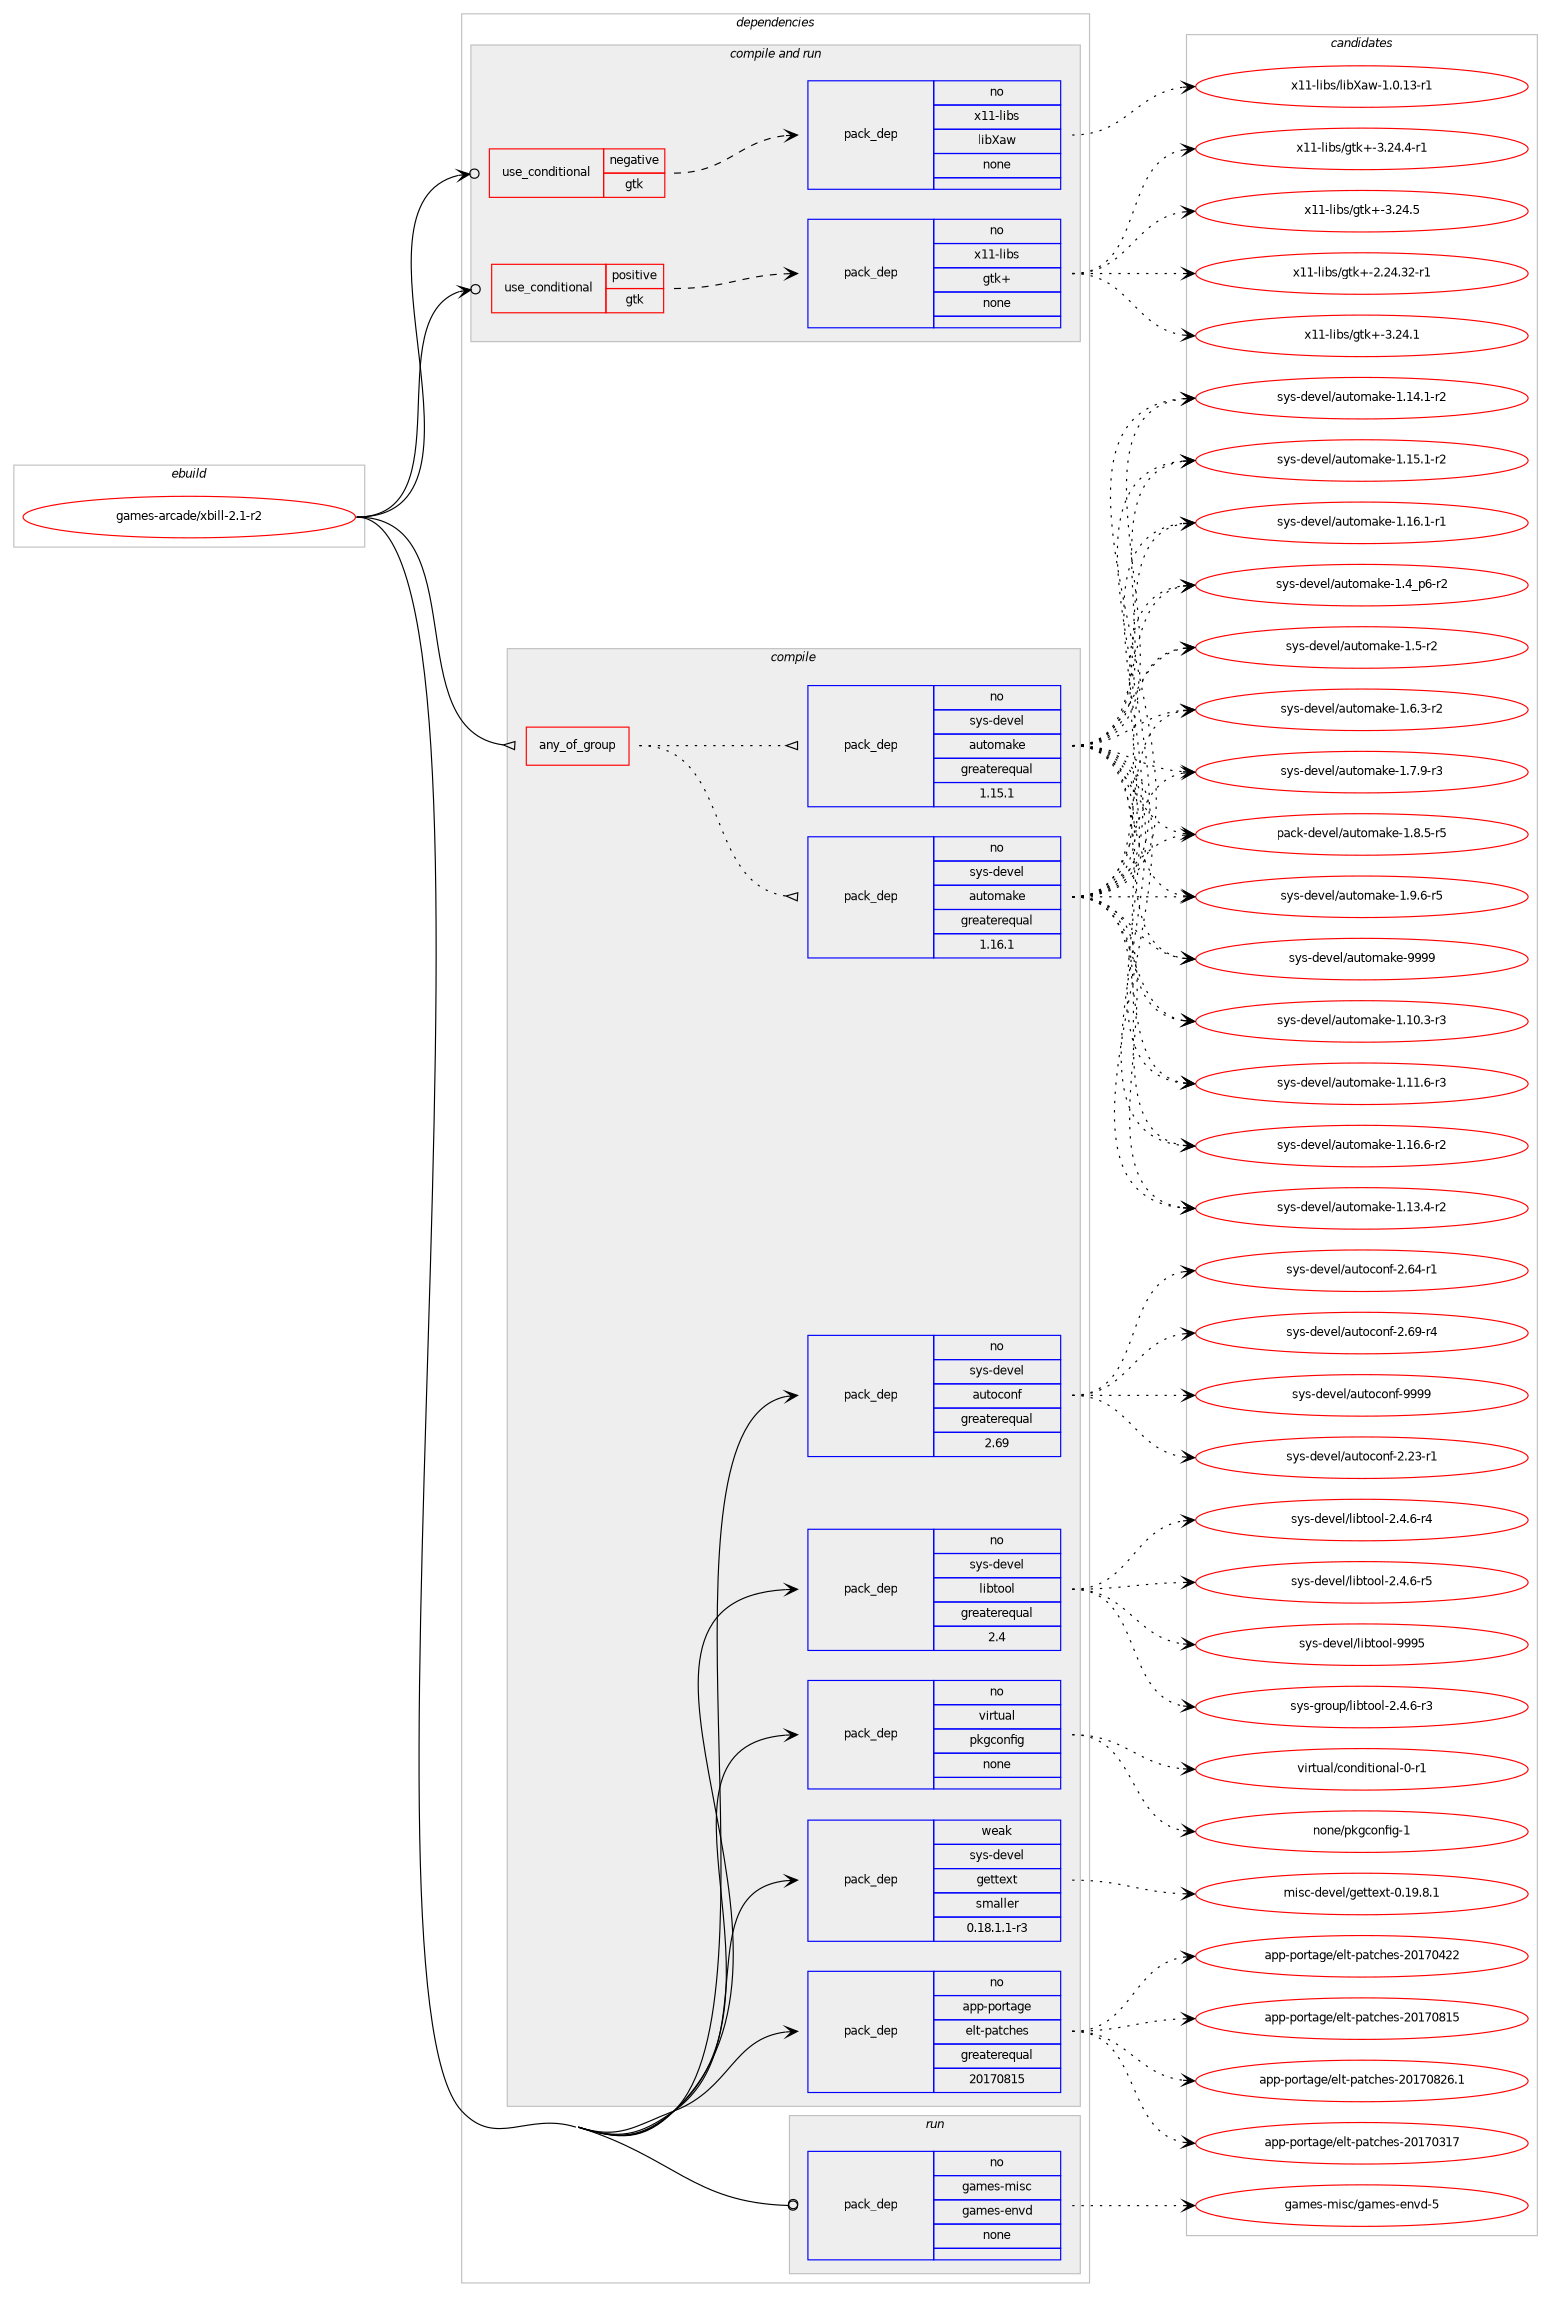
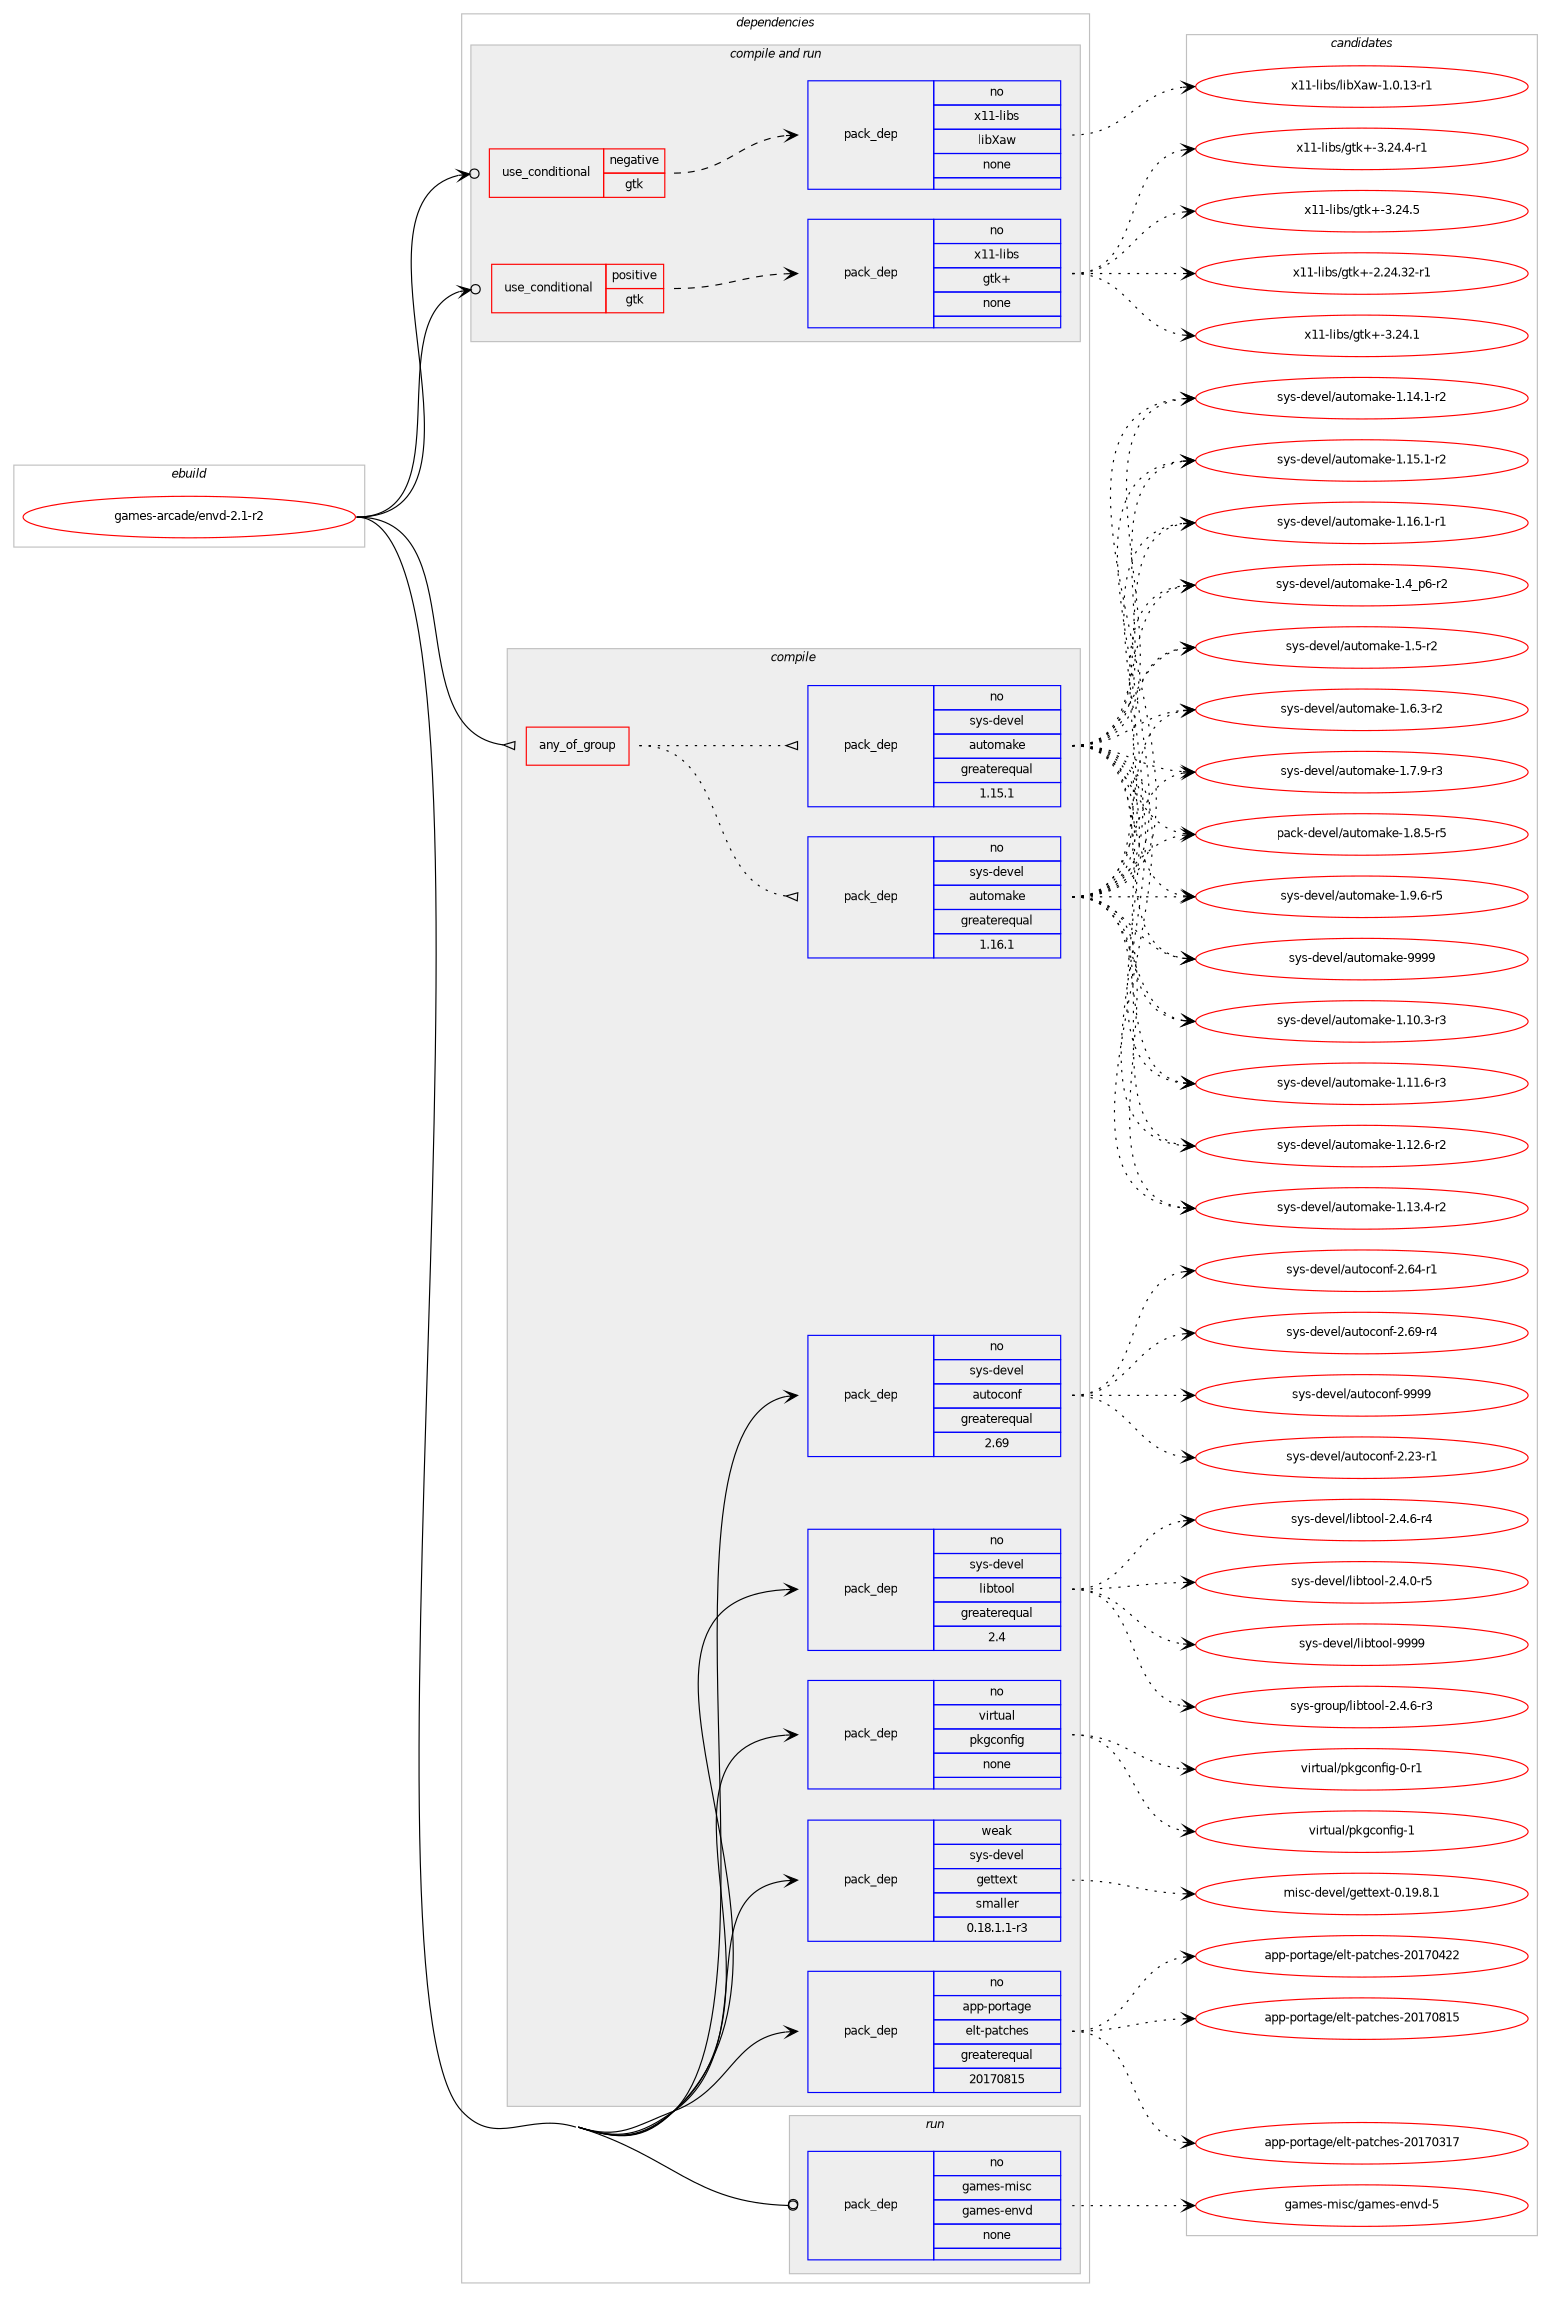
node "games-arcade/xbill-2.1-r2": label "games-arcade/xbill-2.1-r2" -> "games-arcade/envd-2.1-r2"
node "sys-devel/automake-1.16.6-r2": label "sys-devel/automake-1.16.6-r2" -> "sys-devel/automake-1.12.6-r2"
node "sys-devel/libtool-2.4.6-r5": label "sys-devel/libtool-2.4.6-r5" -> "sys-devel/libtool-2.4.0-r5"
node "sys-devel/libtool-9995": label "sys-devel/libtool-9995" -> "sys-devel/libtool-9999"
node "virtual/conditional-0-r1": label "virtual/conditional-0-r1" -> "virtual/pkgconfig-0-r1"
node "none/pkgconfig-1": label "none/pkgconfig-1" -> "virtual/pkgconfig-1"
node "app-portage/elt-patches-20170826.1": removed
